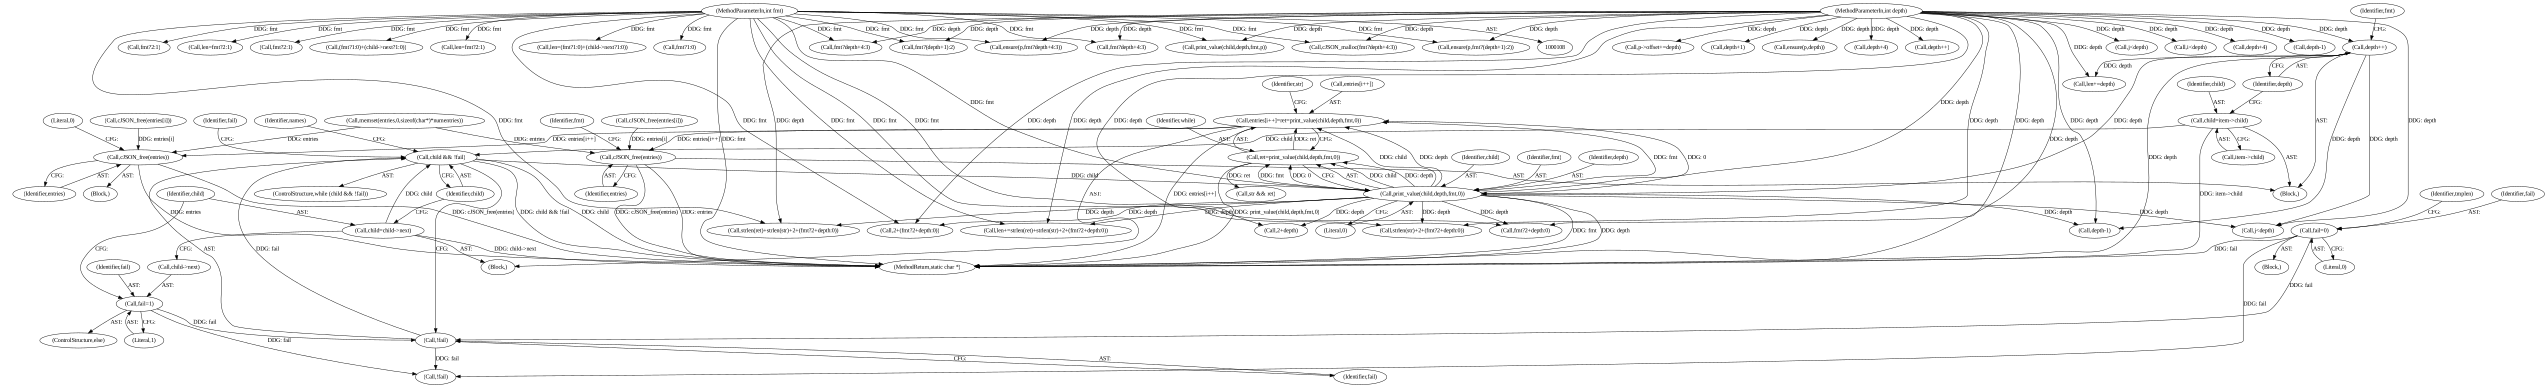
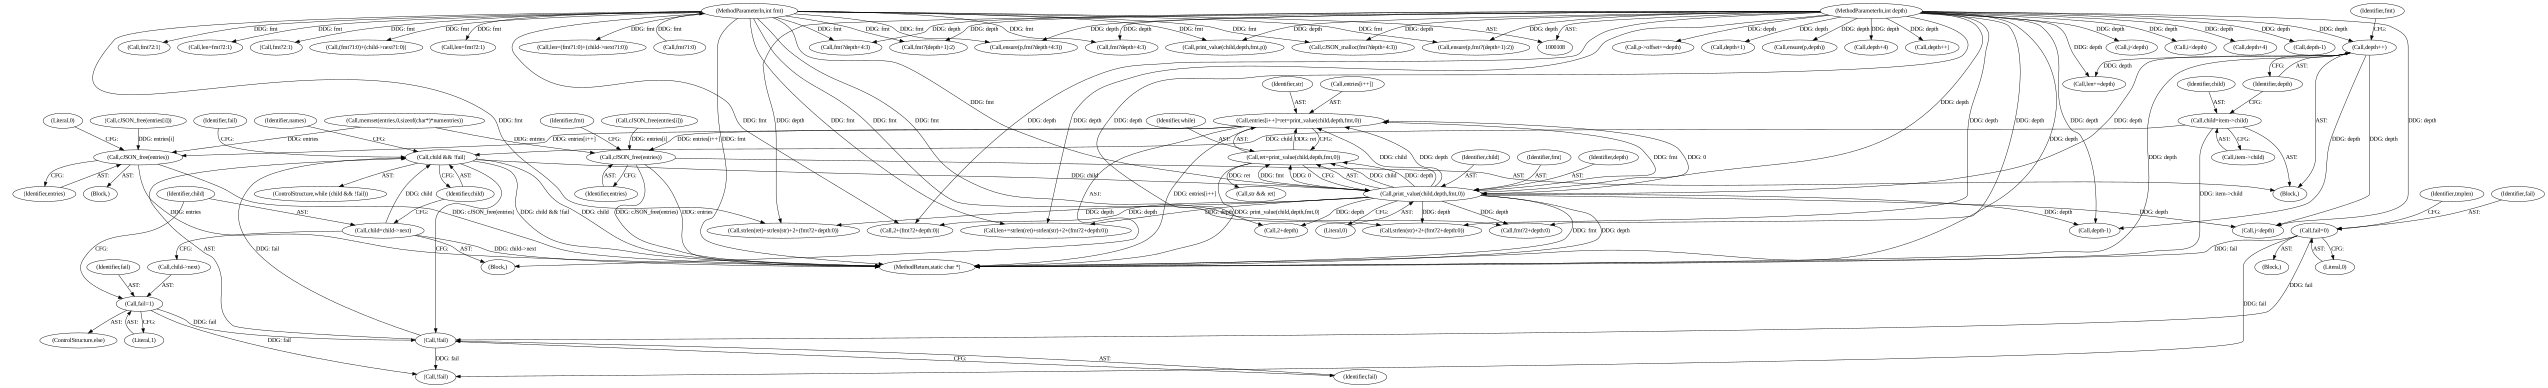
edge "(MethodParameterIn,int depth)" -> "1000108": added, label "AST:"
edge "(MethodParameterIn,int fmt)" -> "(Call,fmt?1:0)": reversed
edge "(Identifier,str)" -> "(Call,entries[i++]=ret=print_value(child,depth,fmt,0))": label "CFG: " -> "AST: "
